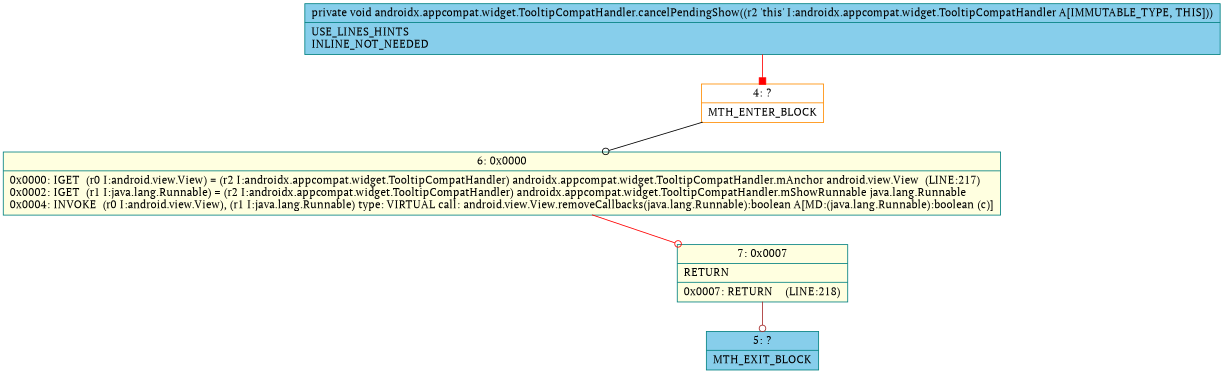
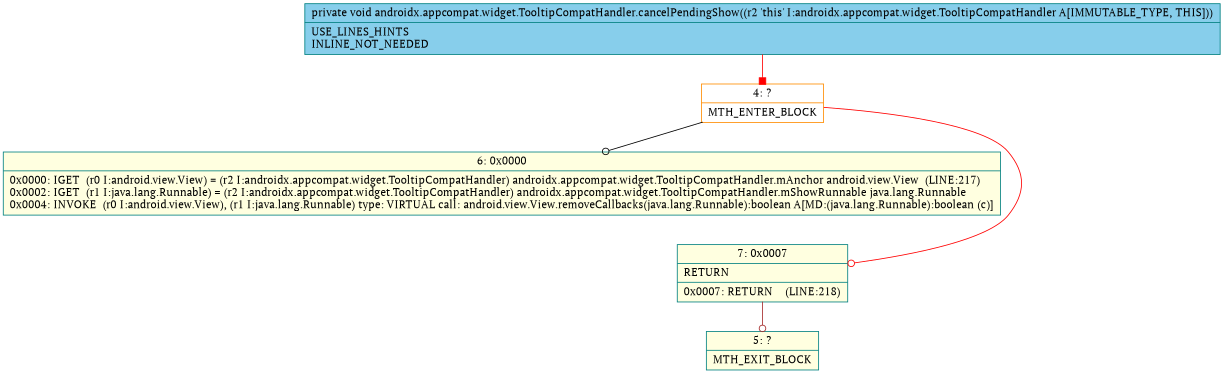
edge "6: 0x0000" -> "7: 0x0007": now "4: ?" -> "7: 0x0007"
node "5: ?": fillcolor skyblue -> lightyellow
